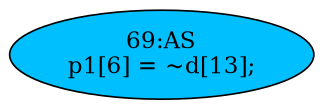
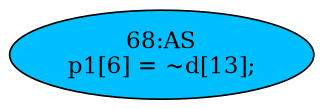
node "69:AS p1[6] = ~d[13];": label "69:AS p1[6] = ~d[13];" -> "68:AS p1[6] = ~d[13];"
